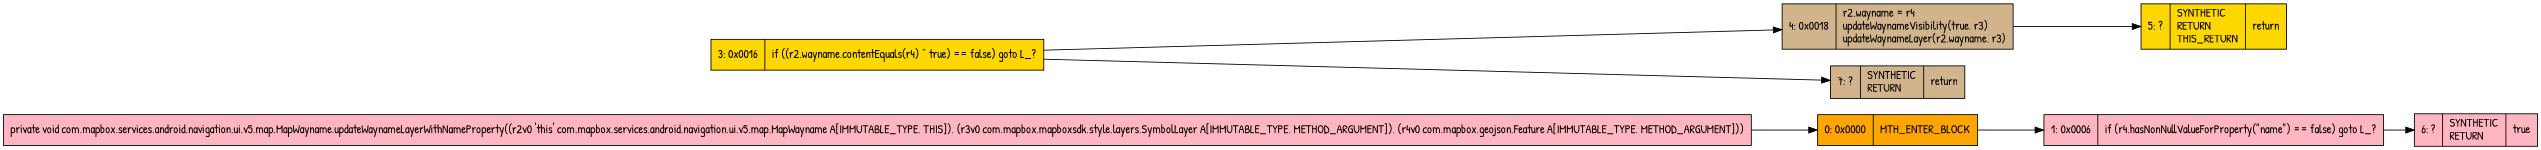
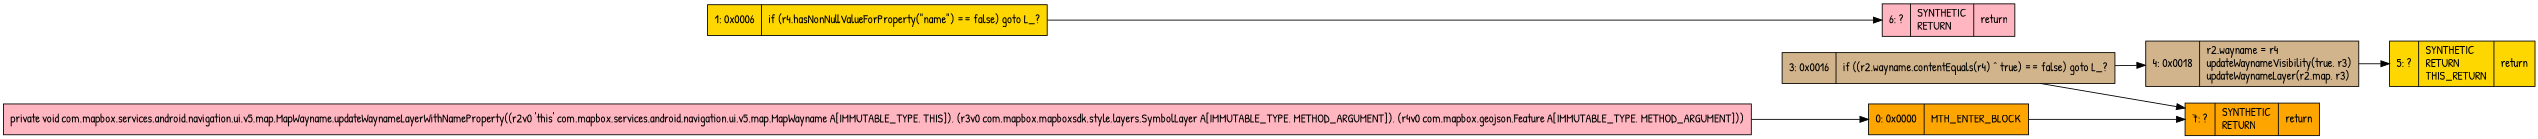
node "4: 0x0018": text "updateWaynameLayer(r2.wayname, r3)" -> "updateWaynameLayer(r2.map, r3)"
node "3: 0x0016": fillcolor gold -> tan
node "7: ?": fillcolor tan -> orange
edge "0: 0x0000" -> "1: 0x0006": now "0: 0x0000" -> "7: ?"
node "1: 0x0006": fillcolor lightpink -> gold
node "6: ?": text "true" -> "return"
